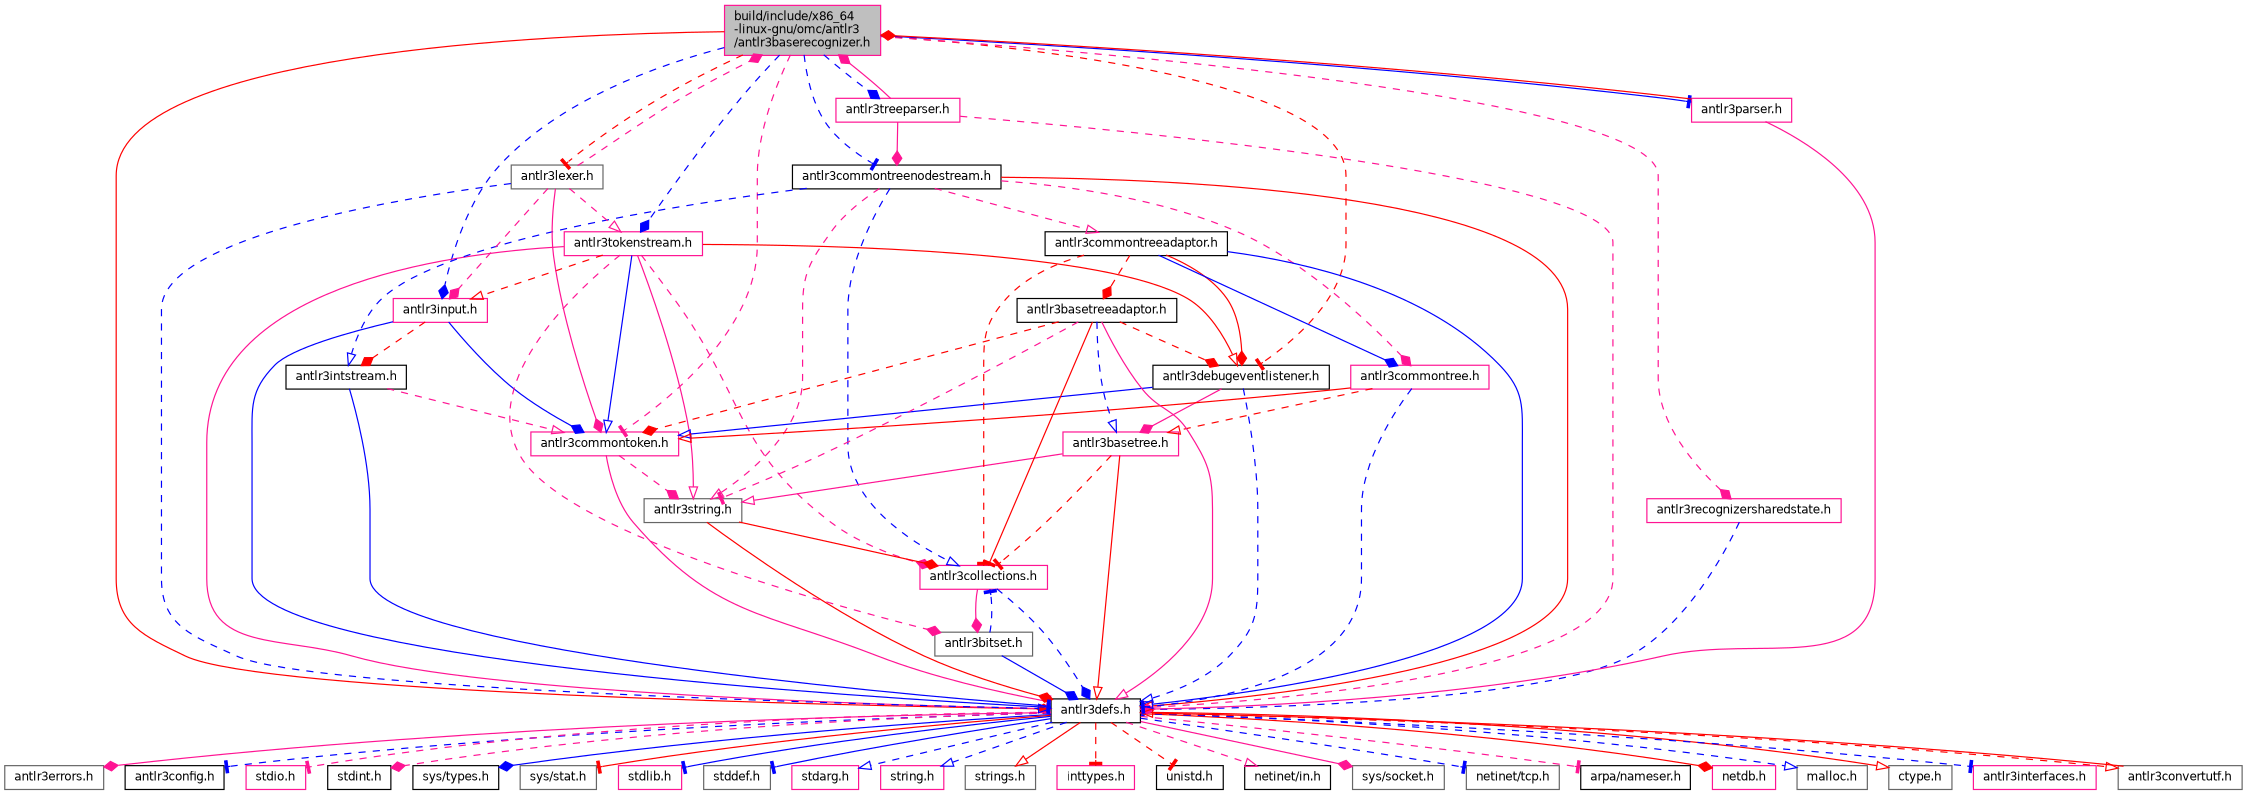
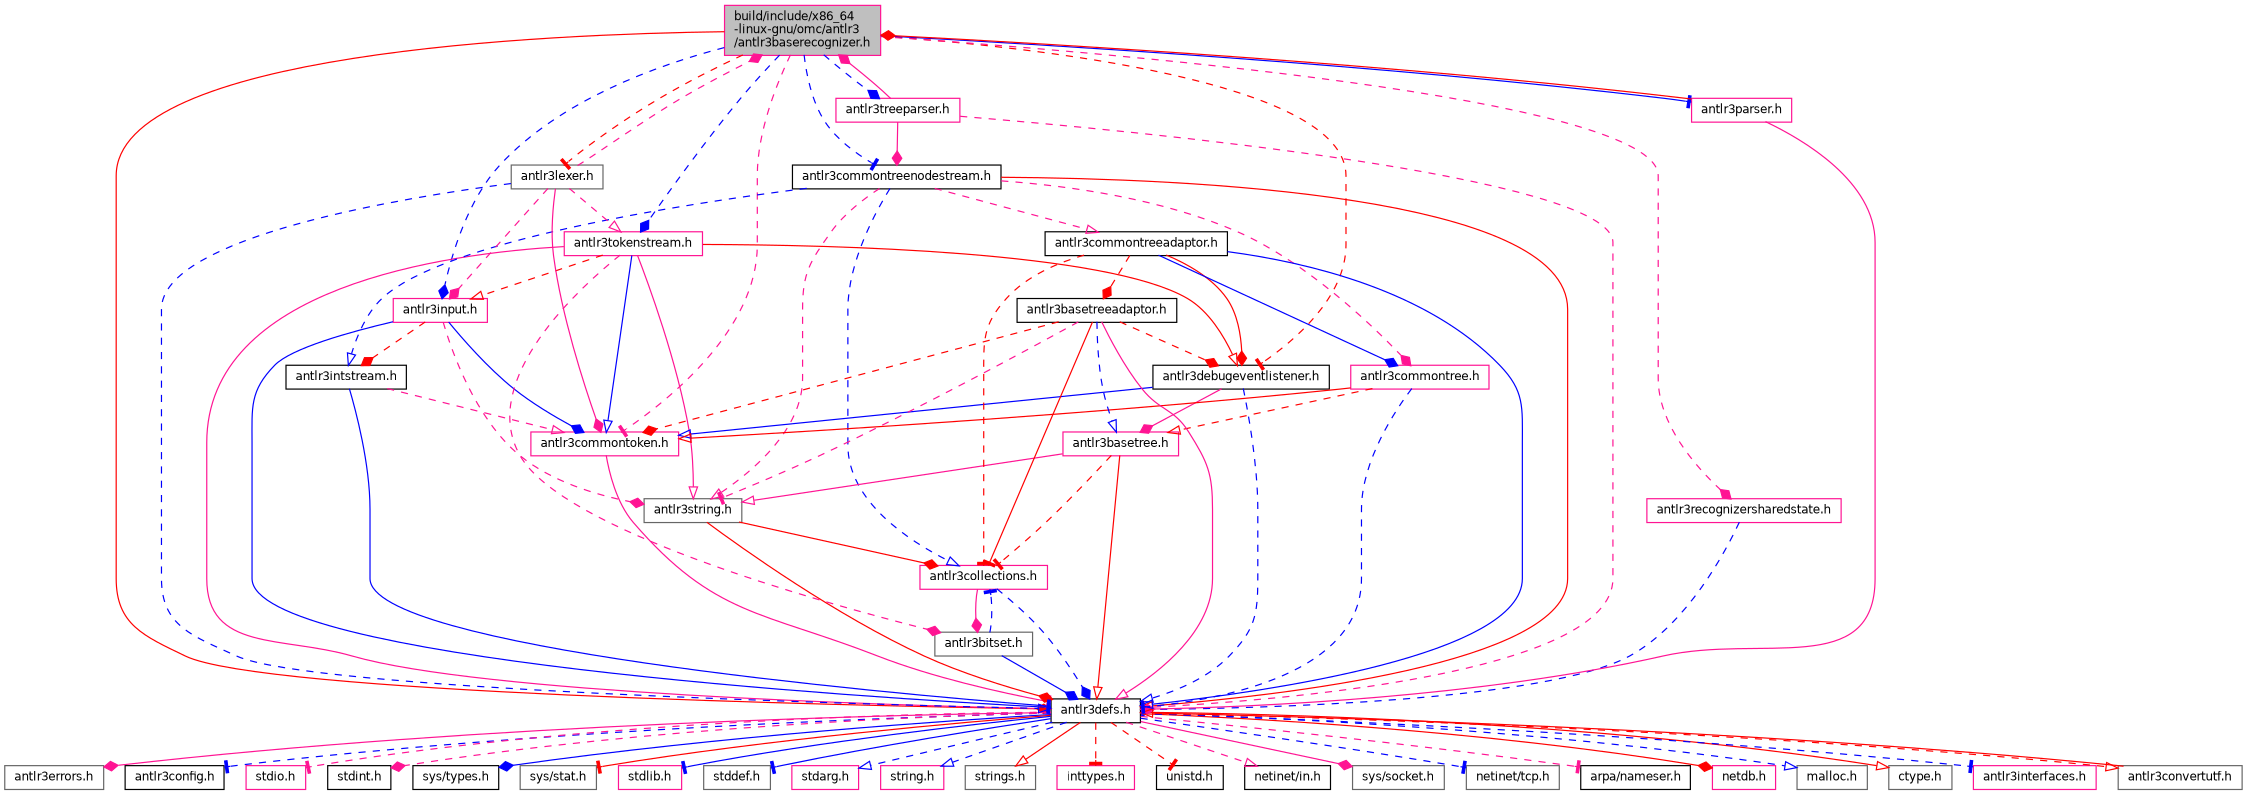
edge "antlr3tokenstream.h" -> "antlr3collections.h": removed
edge "antlr3commontoken.h" -> "antlr3string.h": now "antlr3input.h" -> "antlr3string.h"
